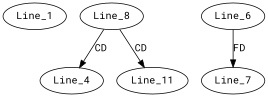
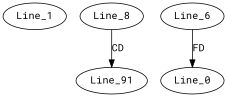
node "Line_4": removed
node "Line_11": label "Line_11" -> "Line_91"
node "Line_7": label "Line_7" -> "Line_0"
